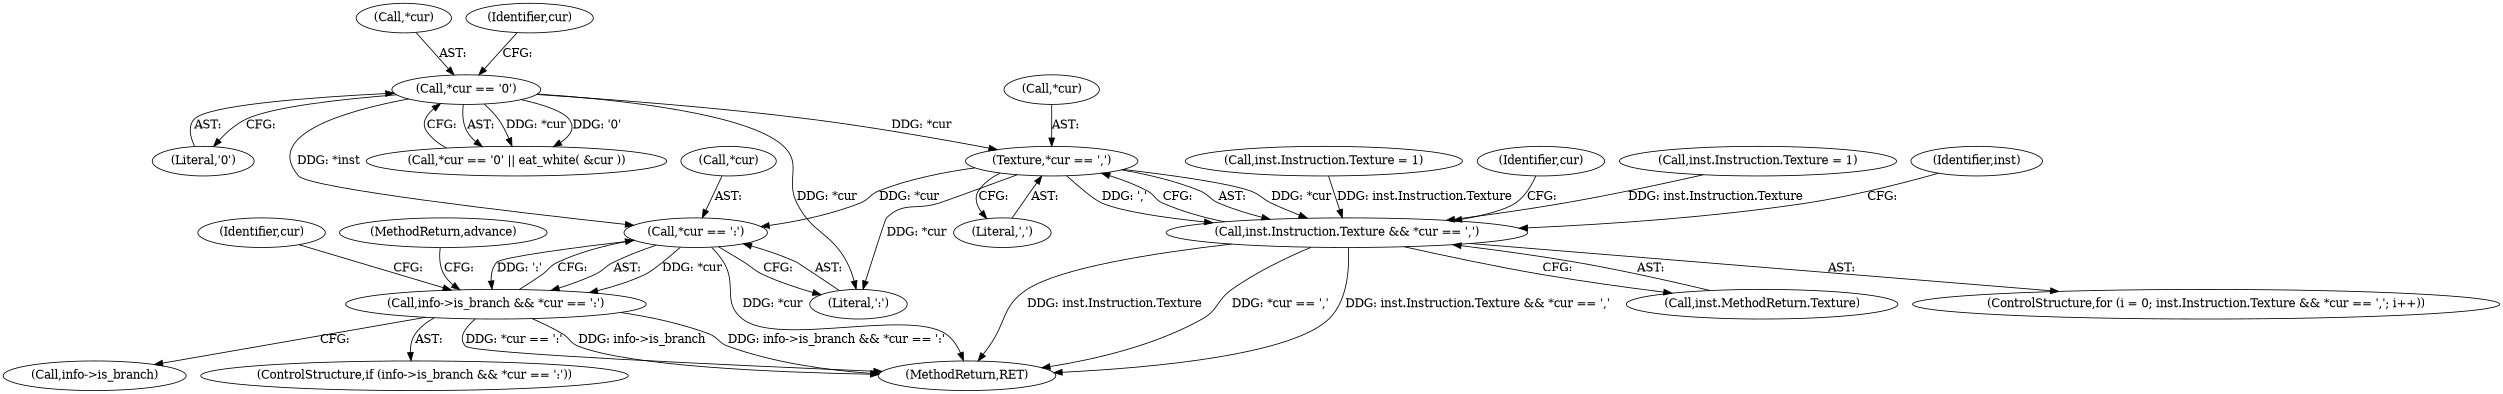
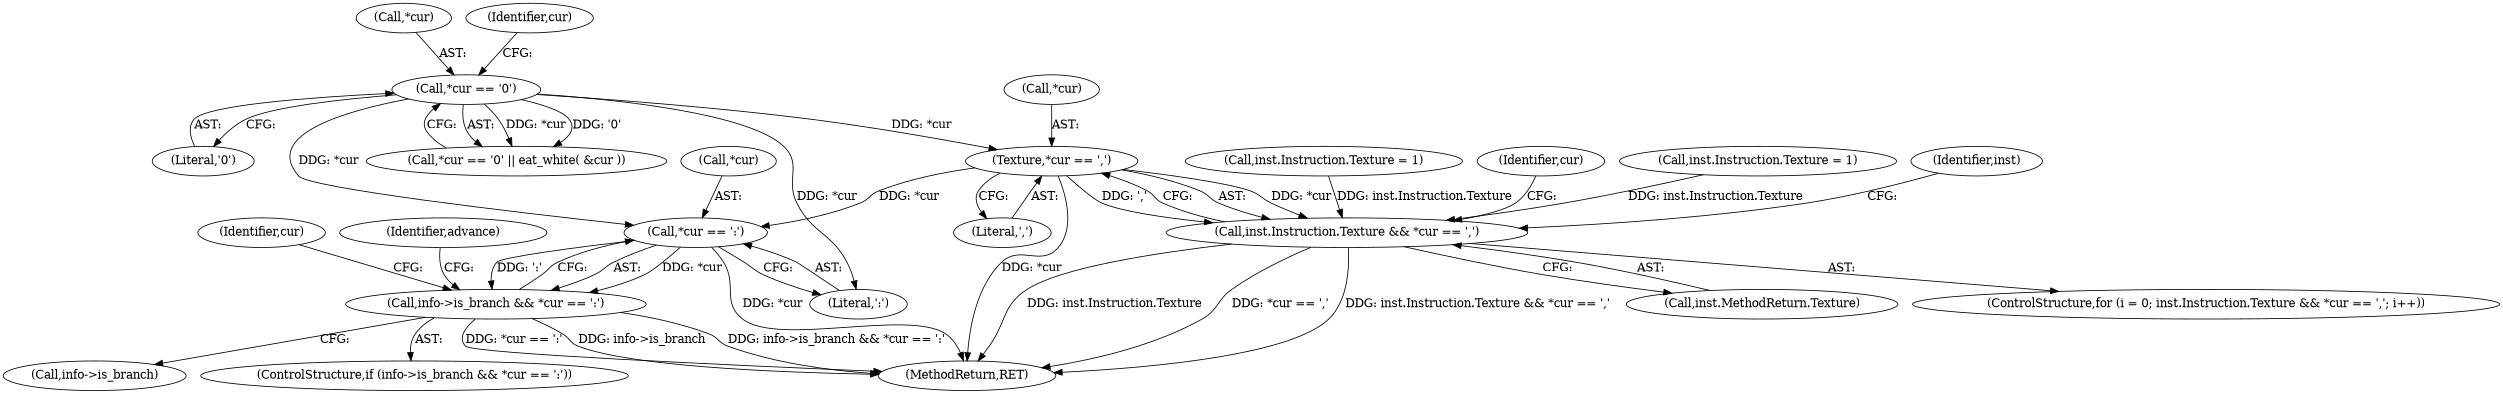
edge "(Call,*cur == '0')" -> "(Call,*cur == ':')": label "DDG: *inst" -> "DDG: *cur"
edge "(Texture,*cur == ',')" -> "(Literal,':')": now "(Texture,*cur == ',')" -> "(MethodReturn,RET)"
node "(MethodReturn,advance)": label "(MethodReturn,advance)" -> "(Identifier,advance)"
